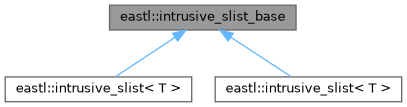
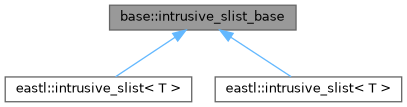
node "eastl::intrusive_slist_base": label "eastl::intrusive_slist_base" -> "base::intrusive_slist_base"
